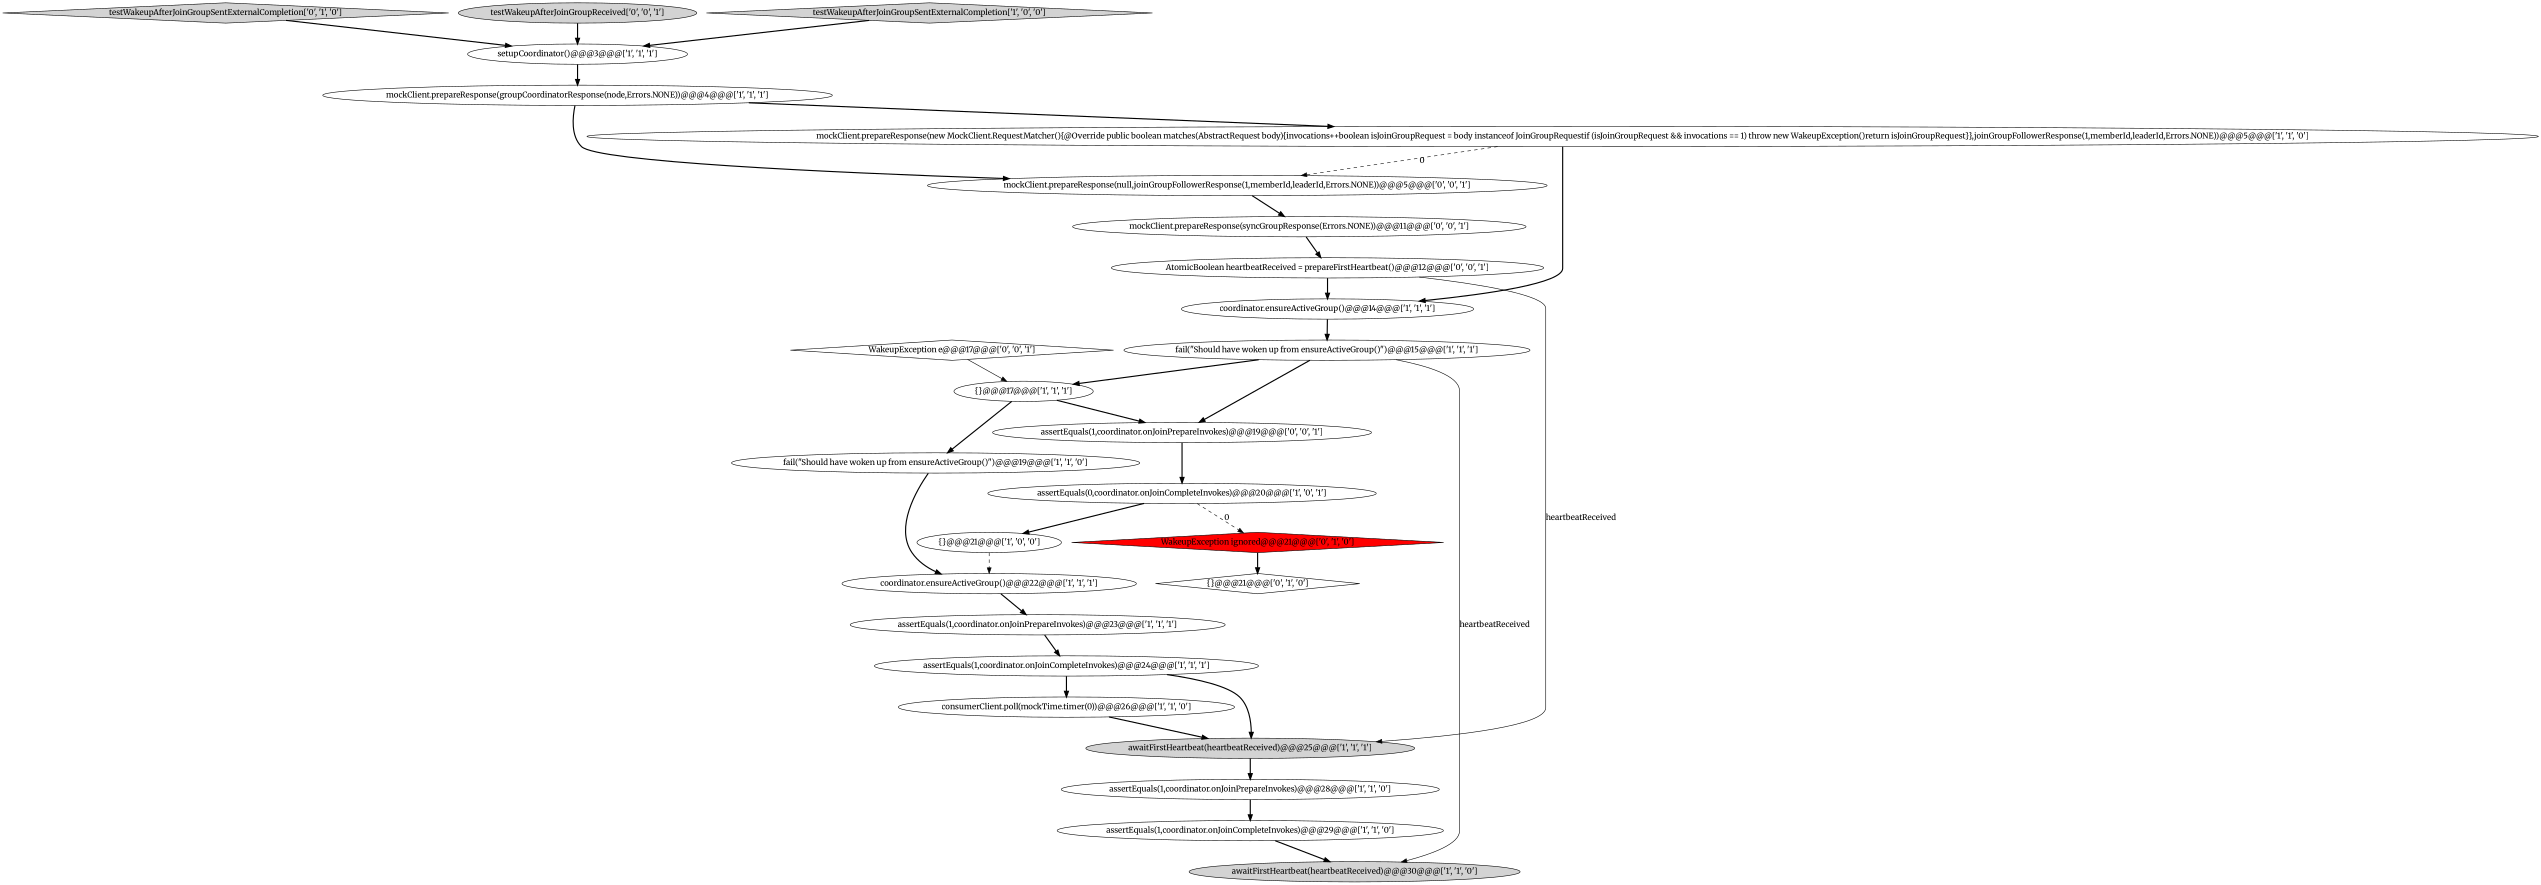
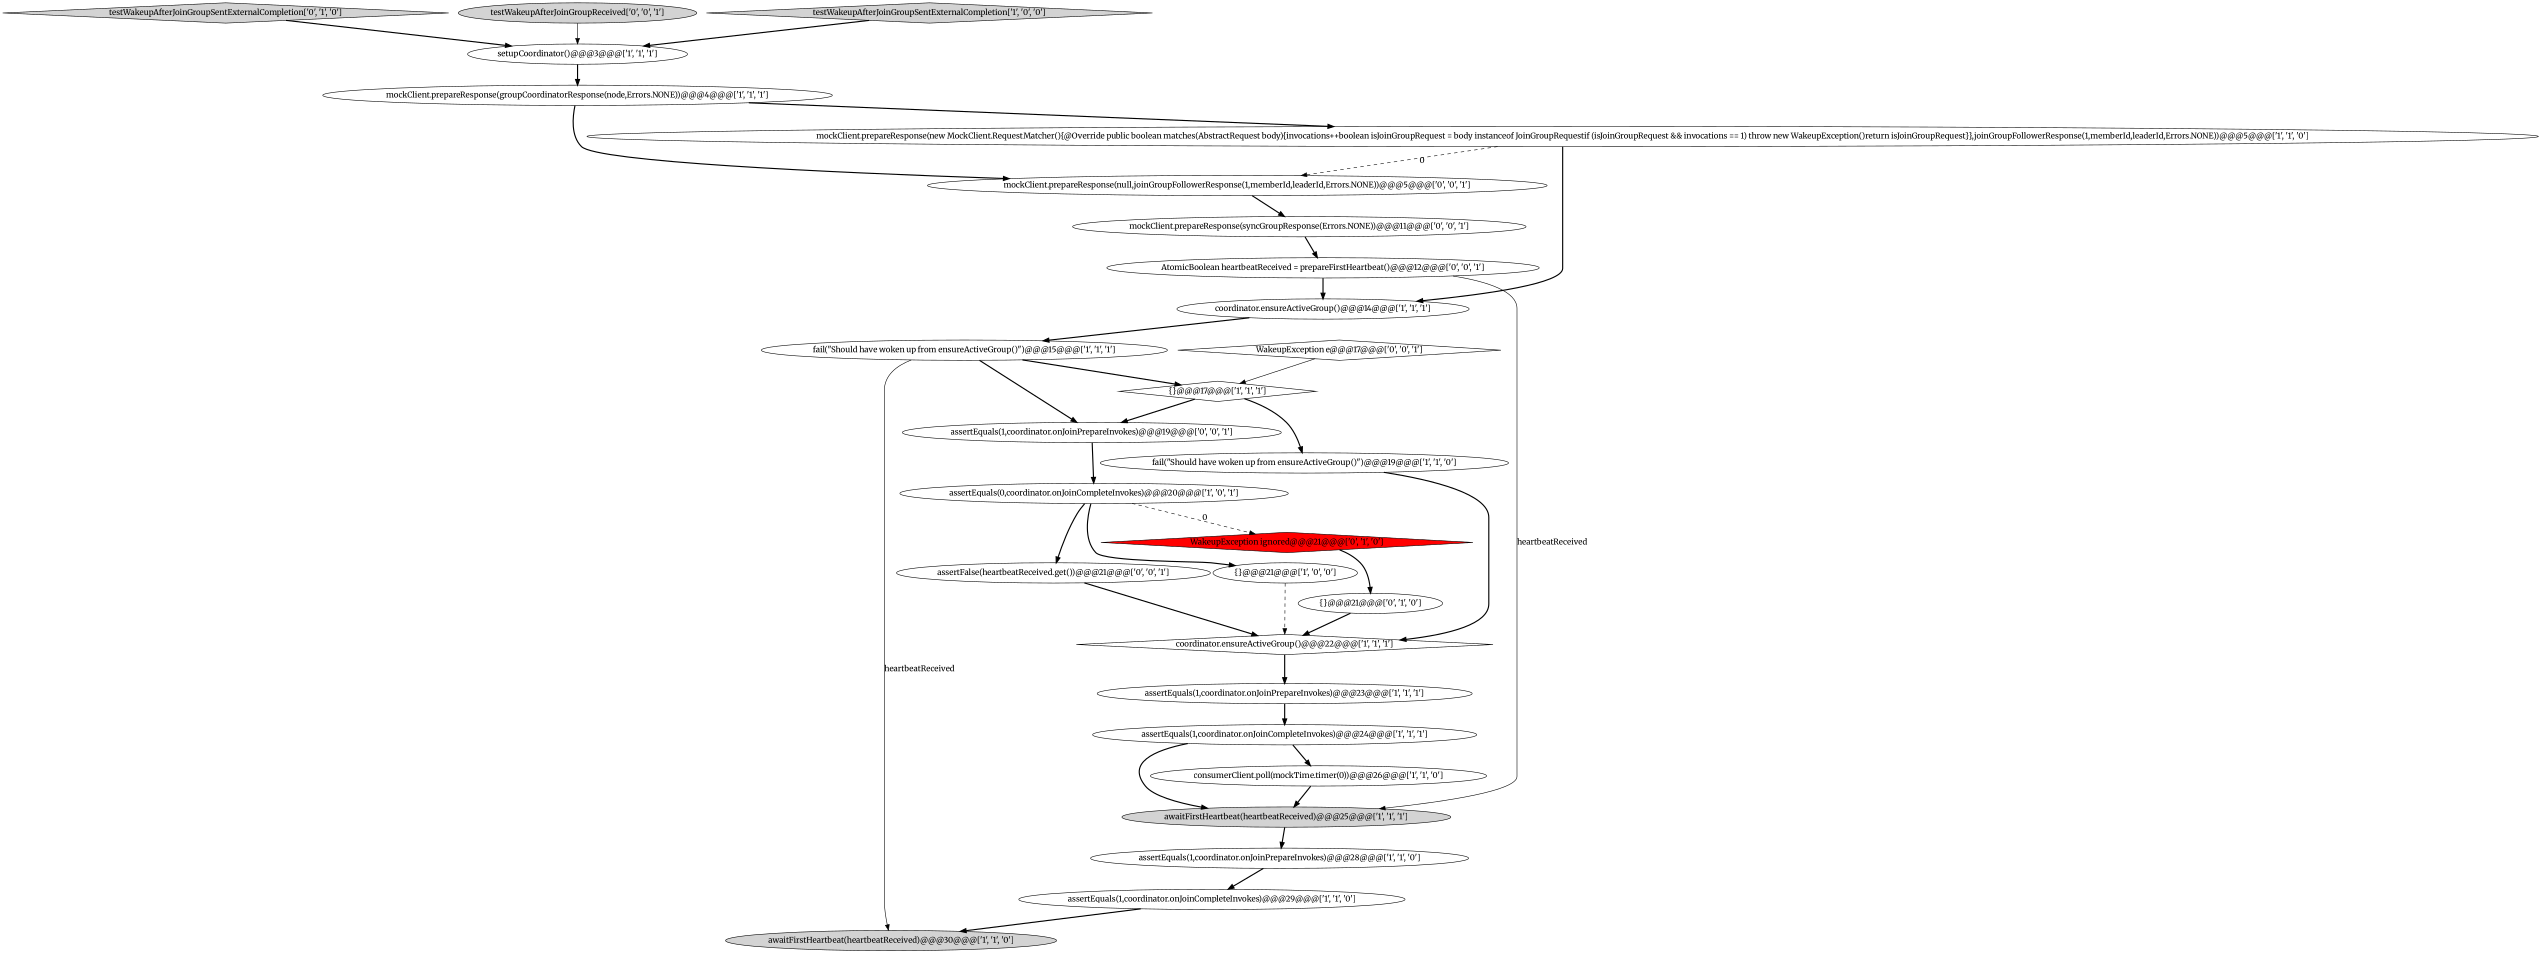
edge "testWakeupAfterJoinGroupReceived['0', '0', '1']" -> "setupCoordinator()@@@3@@@['1', '1', '1']": style bold -> solid
node "{}@@@17@@@['1', '1', '1']": shape ellipse -> diamond
node "assertFalse(heartbeatReceived.get())@@@21@@@['0', '0', '1']": added
node "coordinator.ensureActiveGroup()@@@22@@@['1', '1', '1']": shape ellipse -> diamond
node "{}@@@21@@@['0', '1', '0']": shape diamond -> ellipse
edge "{}@@@21@@@['0', '1', '0']" -> "coordinator.ensureActiveGroup()@@@22@@@['1', '1', '1']": added
